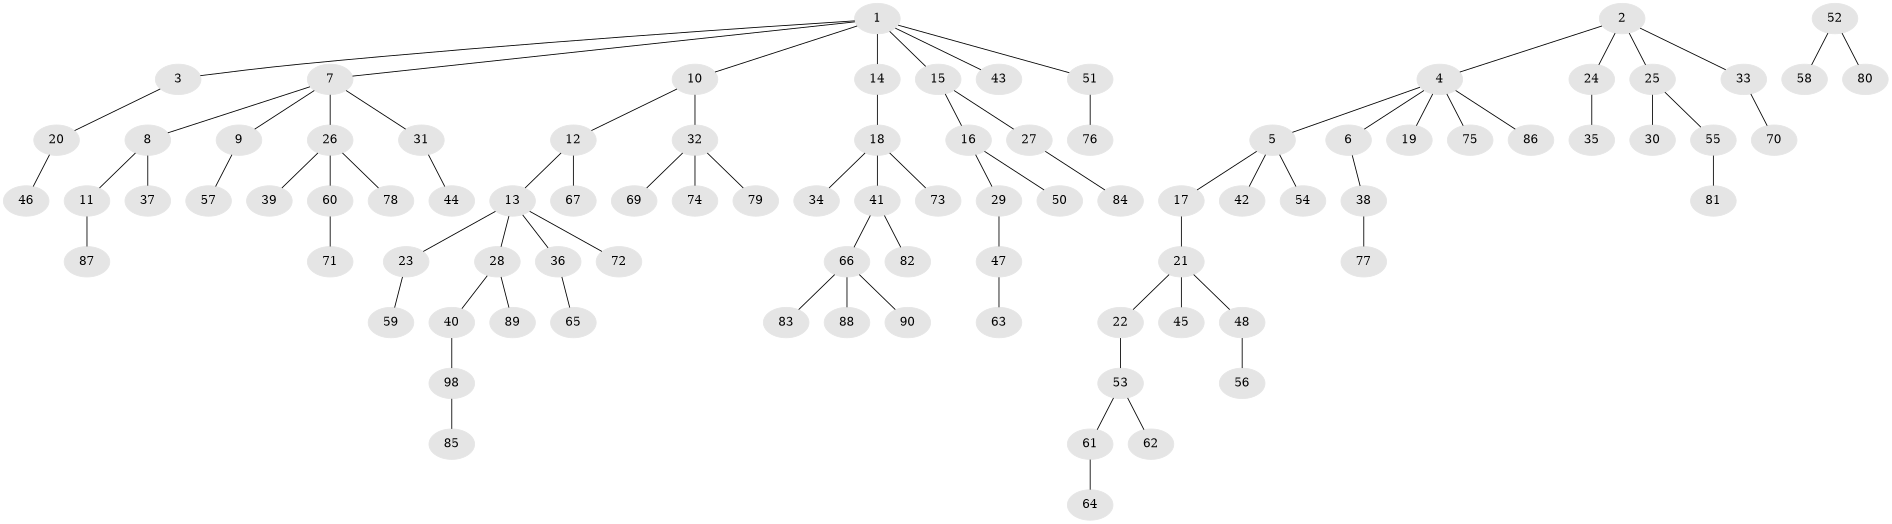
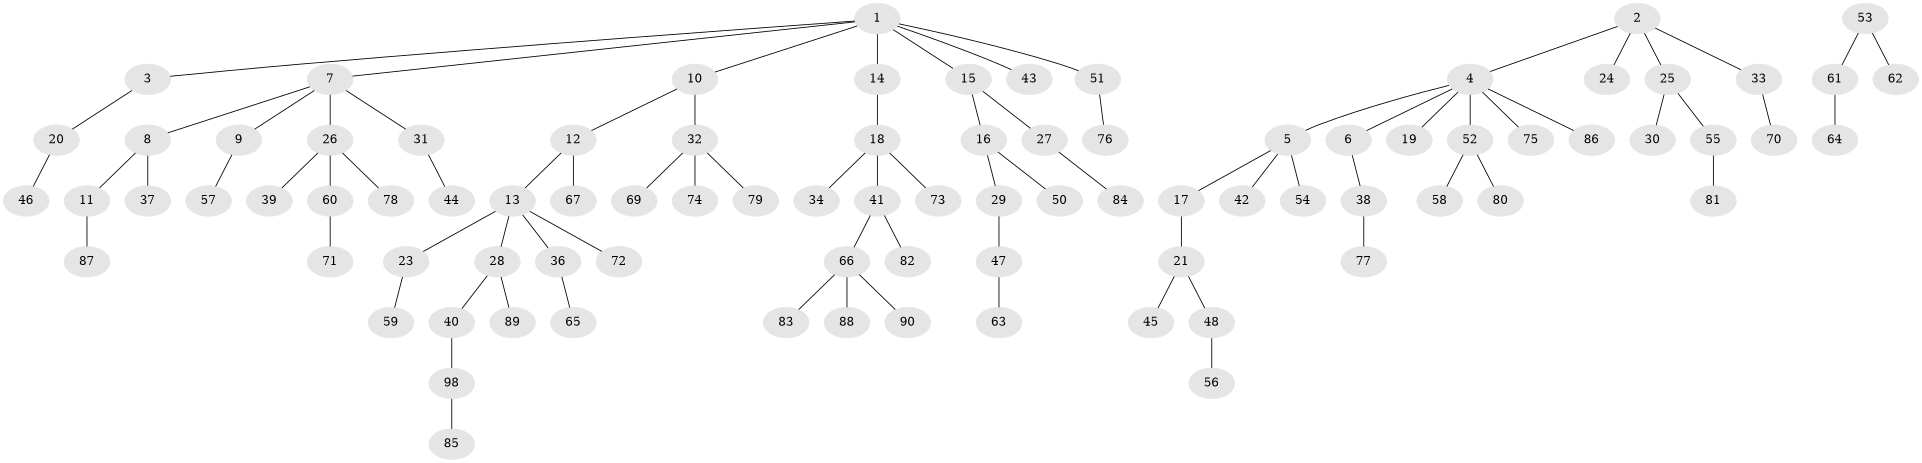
edge "4" -- "52": added
node "35": removed
node "22": removed
